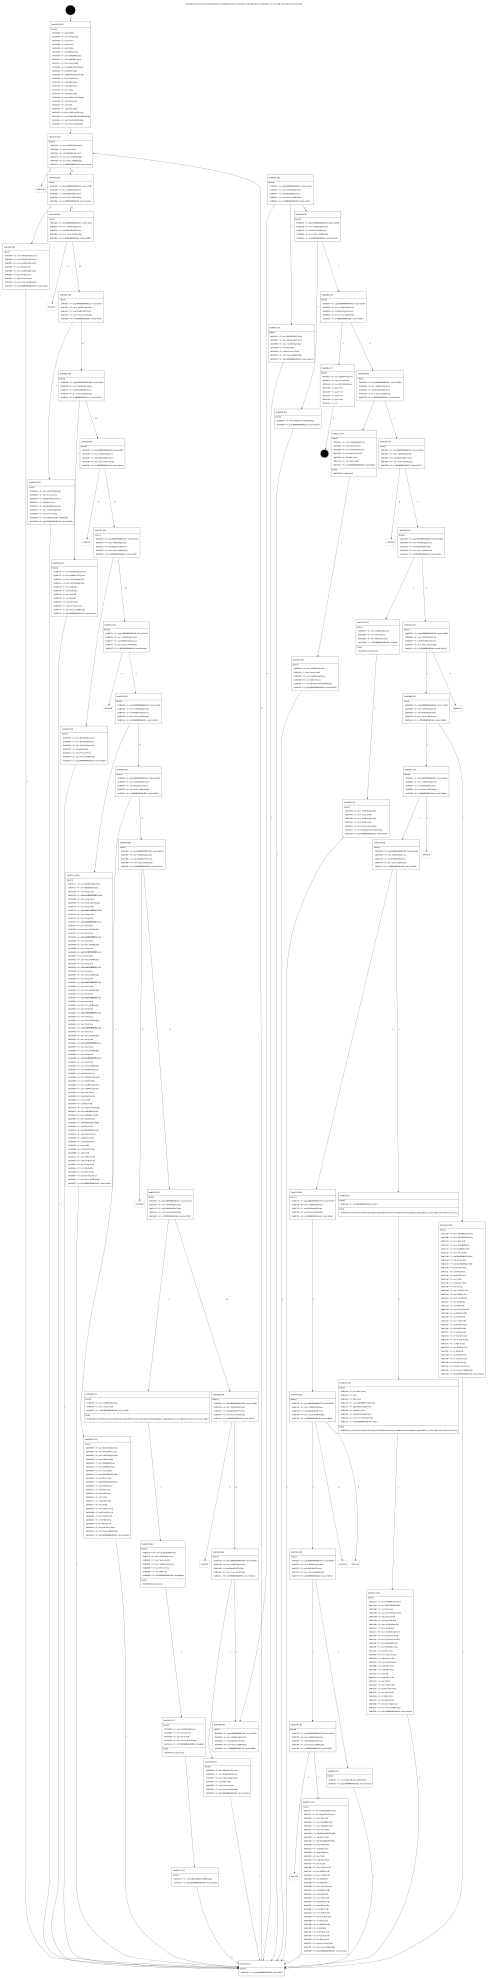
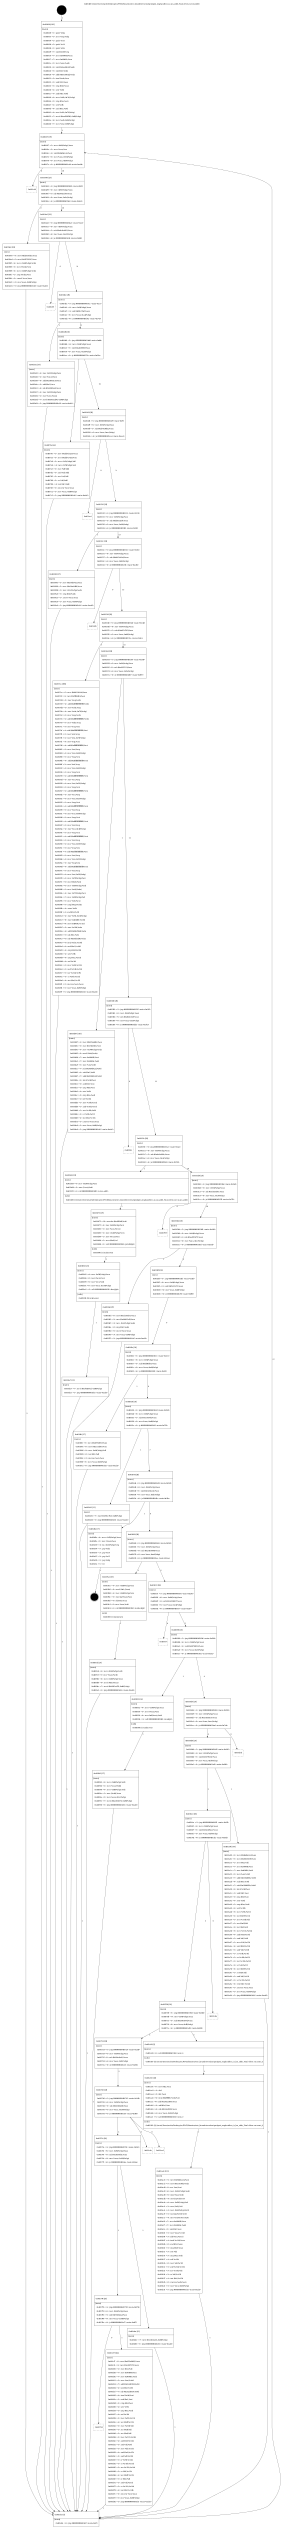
edge "0x40160c [28]" -> "0x4015f0 [28]": reversed
